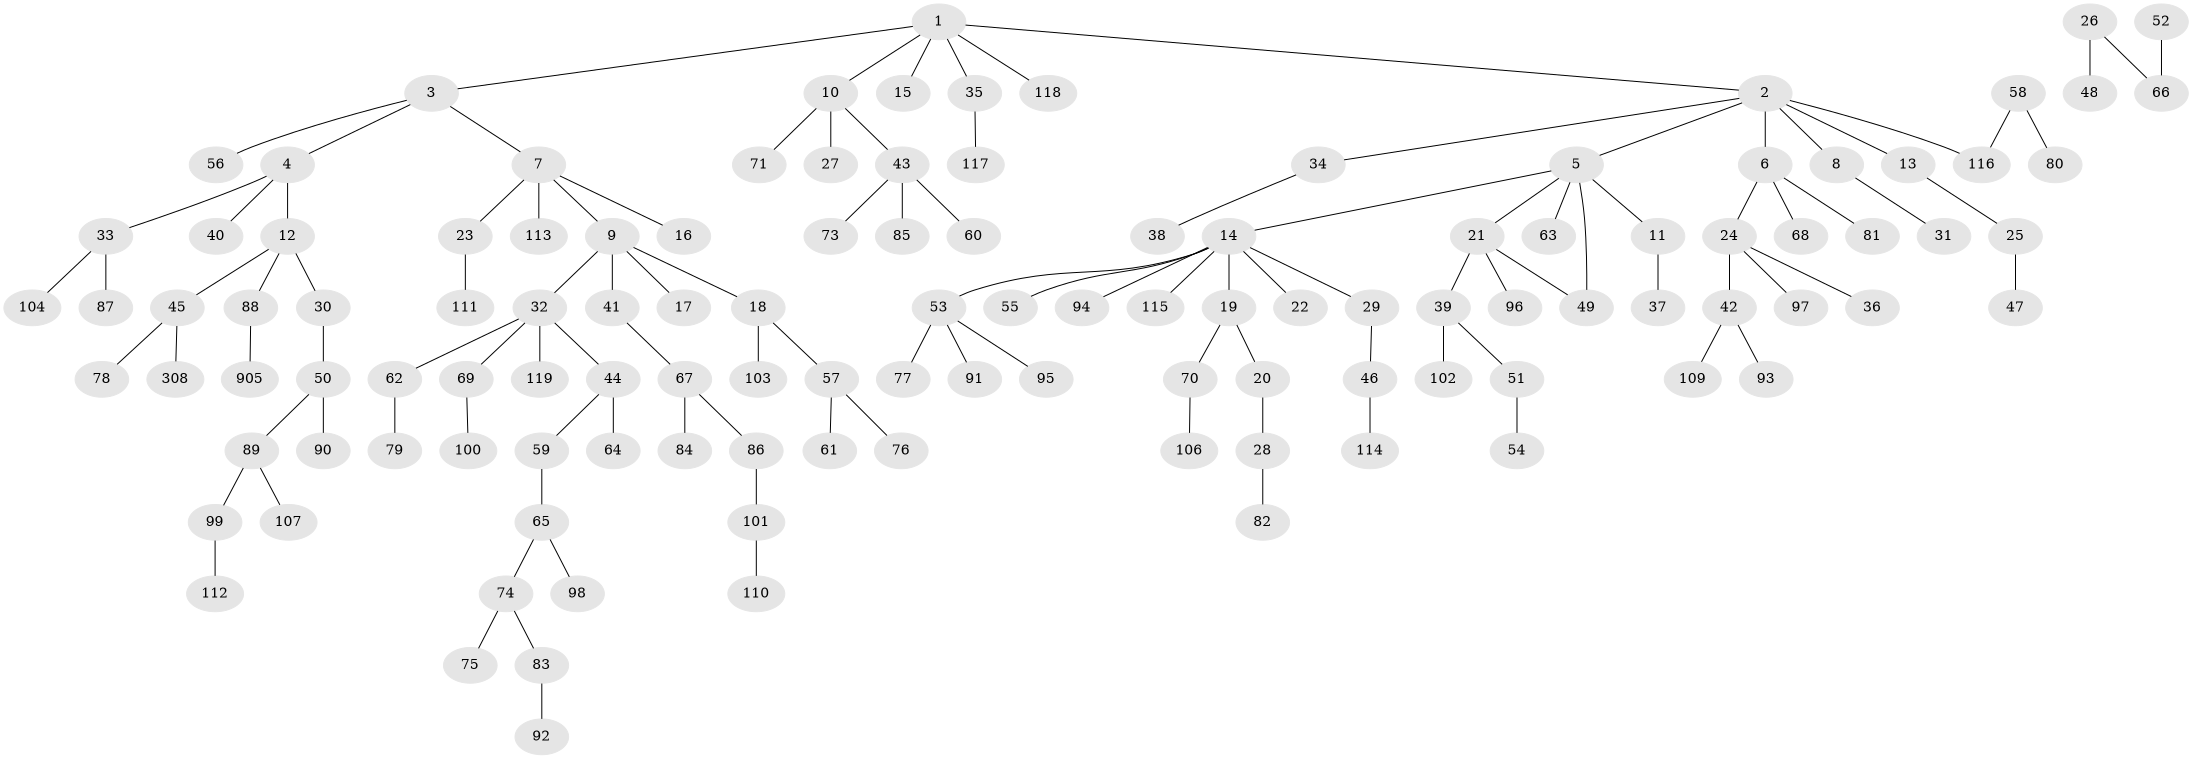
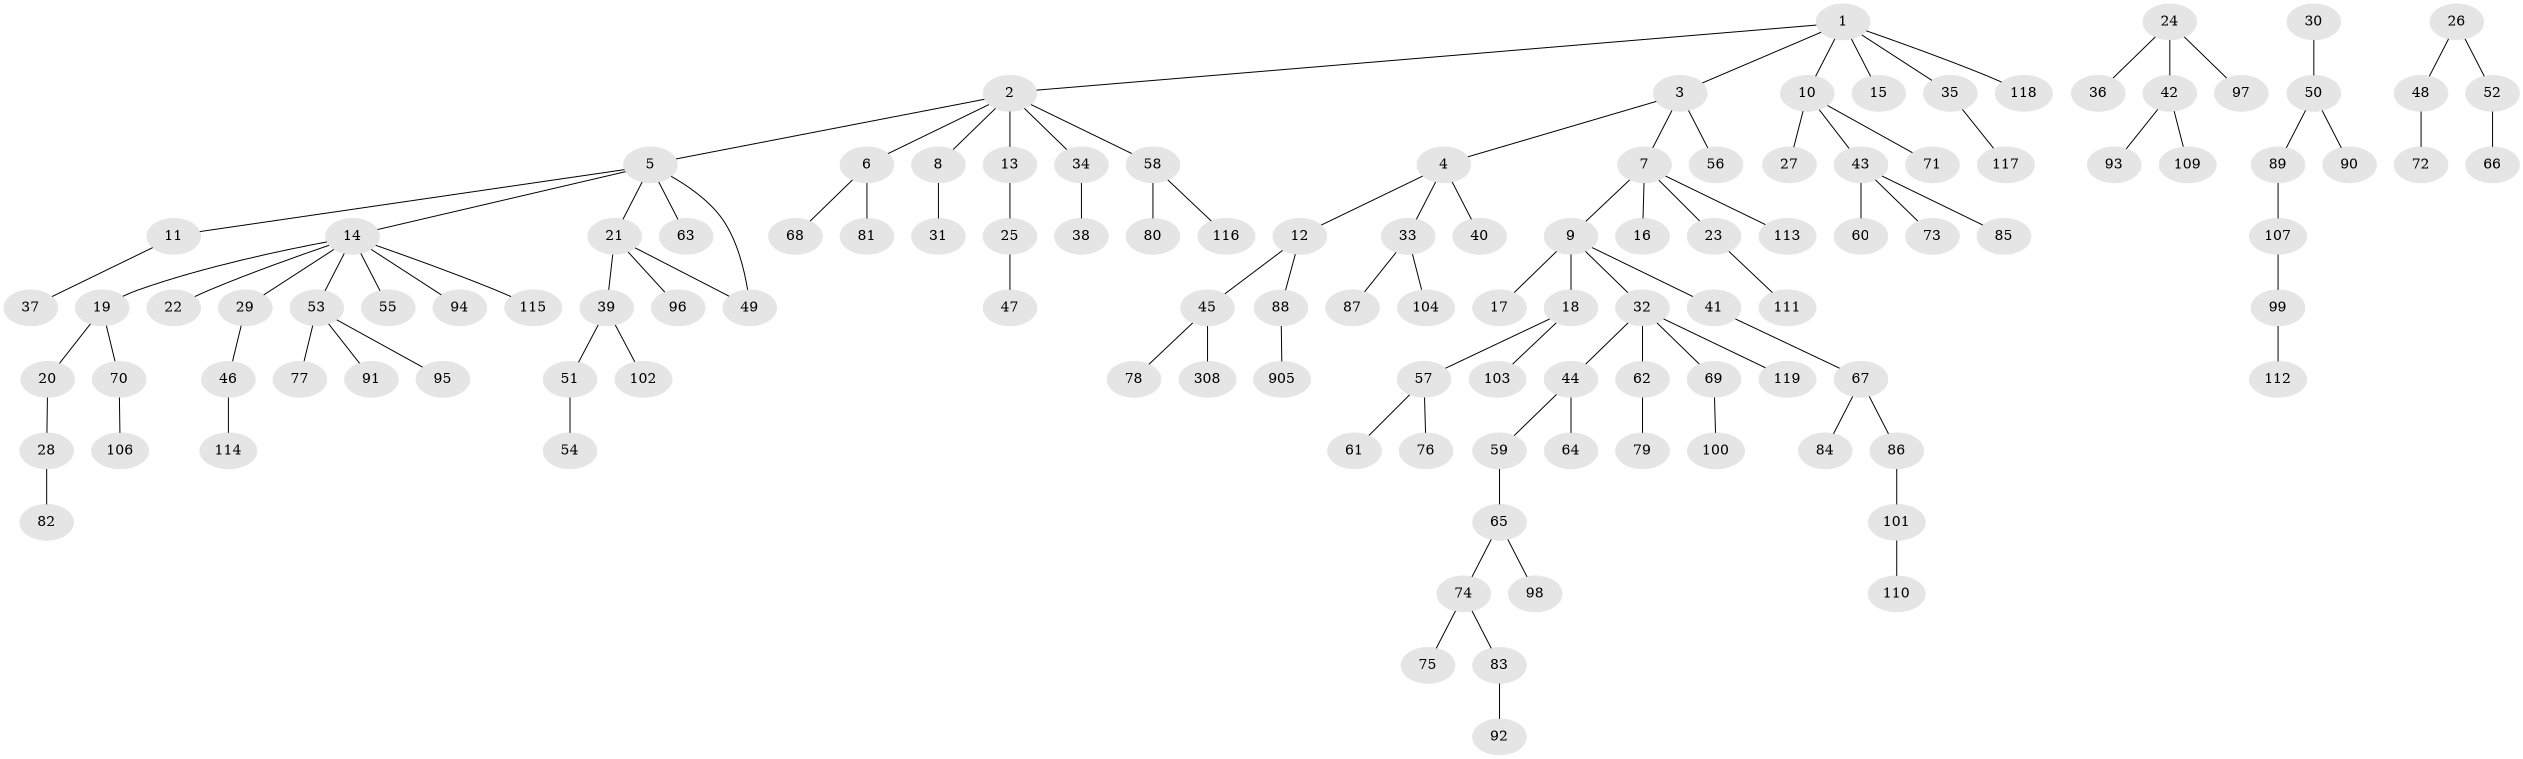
edge "26" -- "66": now "26" -- "52"
edge "2" -- "116": now "2" -- "58"
node "72": added
edge "6" -- "24": removed
edge "12" -- "30": removed
edge "89" -- "99": now "107" -- "99"
